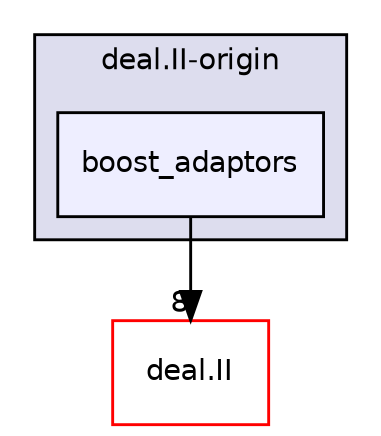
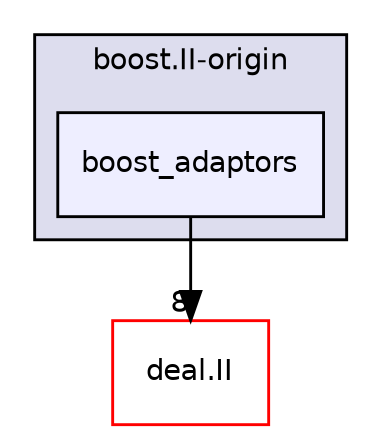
cluster "deal.II-origin": label "deal.II-origin" -> "boost.II-origin"
